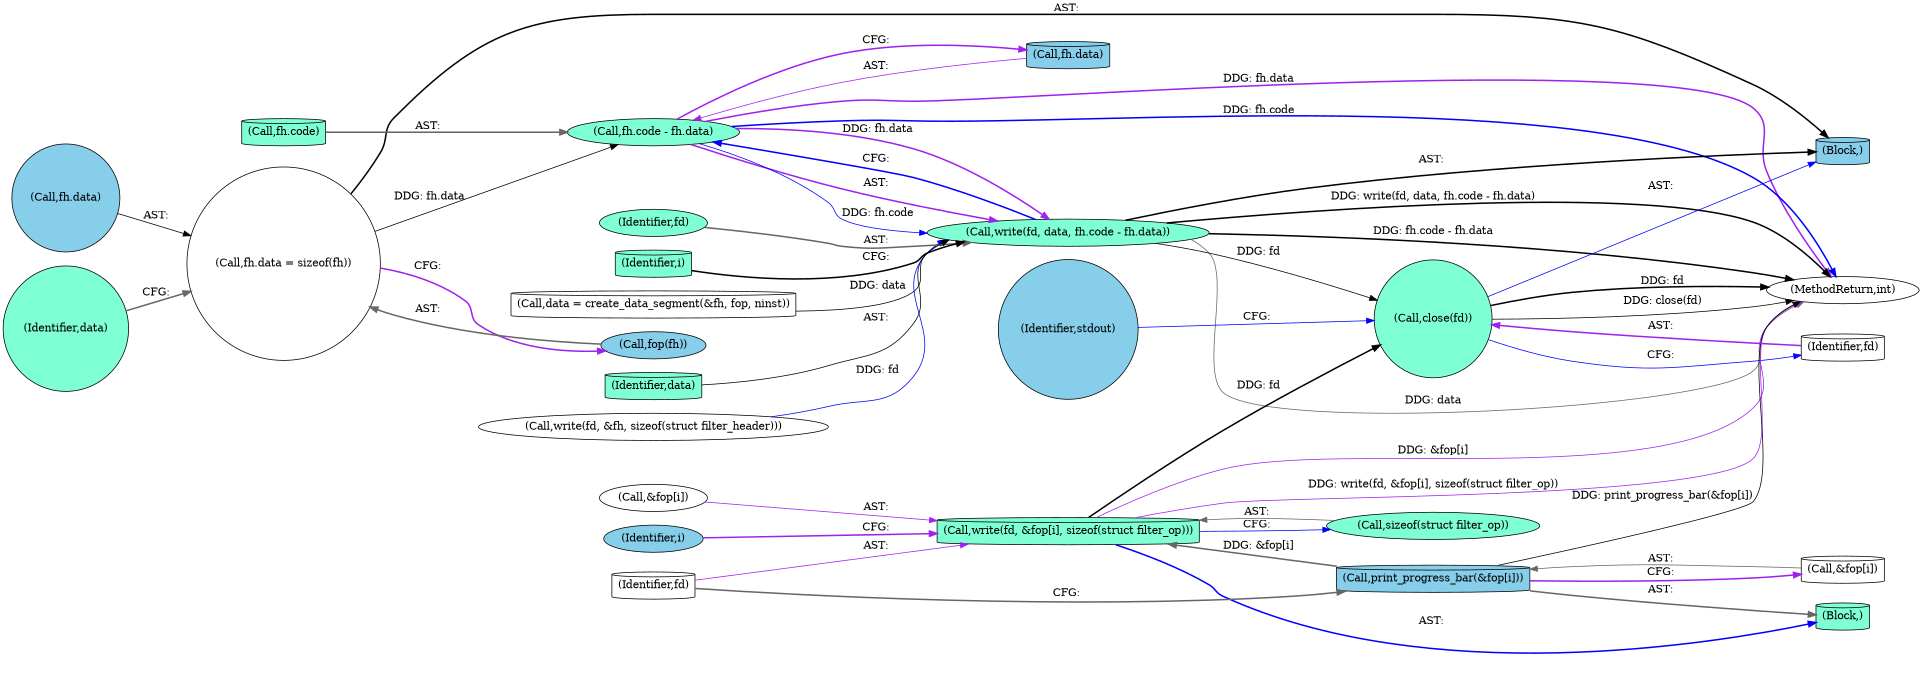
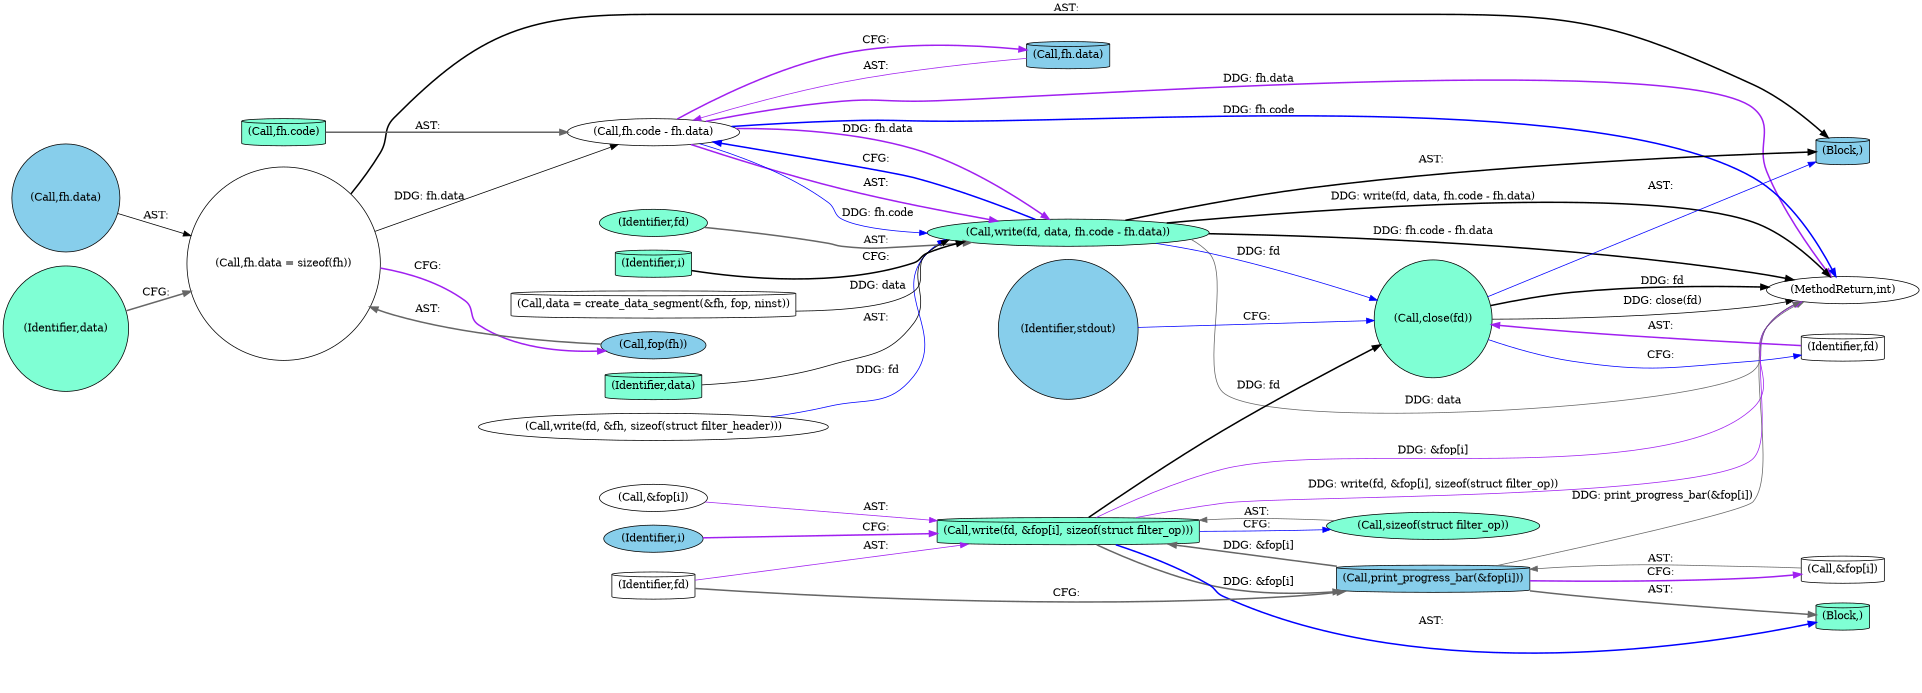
node "(Call,fh.code - fh.data)": fillcolor aquamarine -> white
edge "(Call,write(fd, data, fh.code - fh.data))" -> "(Call,close(fd))": color black -> blue
edge "(Call,print_progress_bar(&fop[i]))" -> "(MethodReturn,int)": color black -> gray40
edge "(Call,write(fd, &fop[i], sizeof(struct filter_op)))" -> "(Call,print_progress_bar(&fop[i]))": added, label "DDG: &fop[i]"
